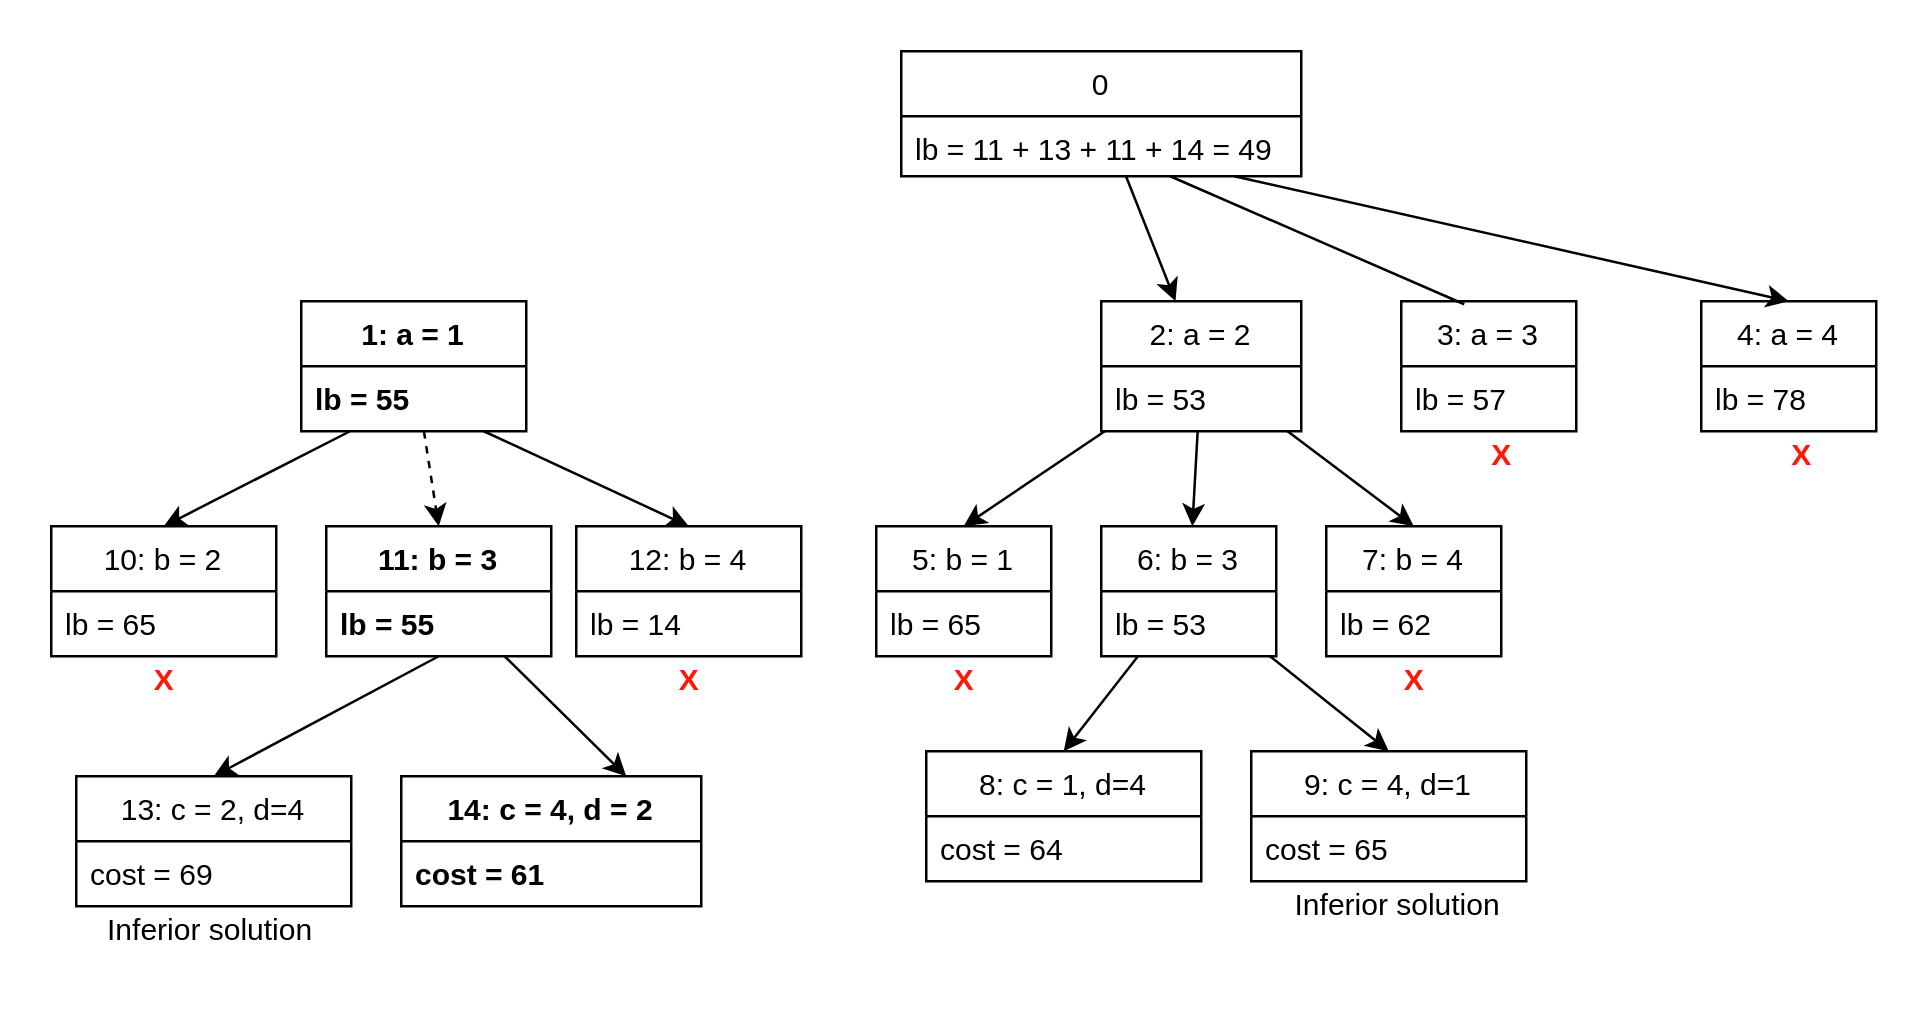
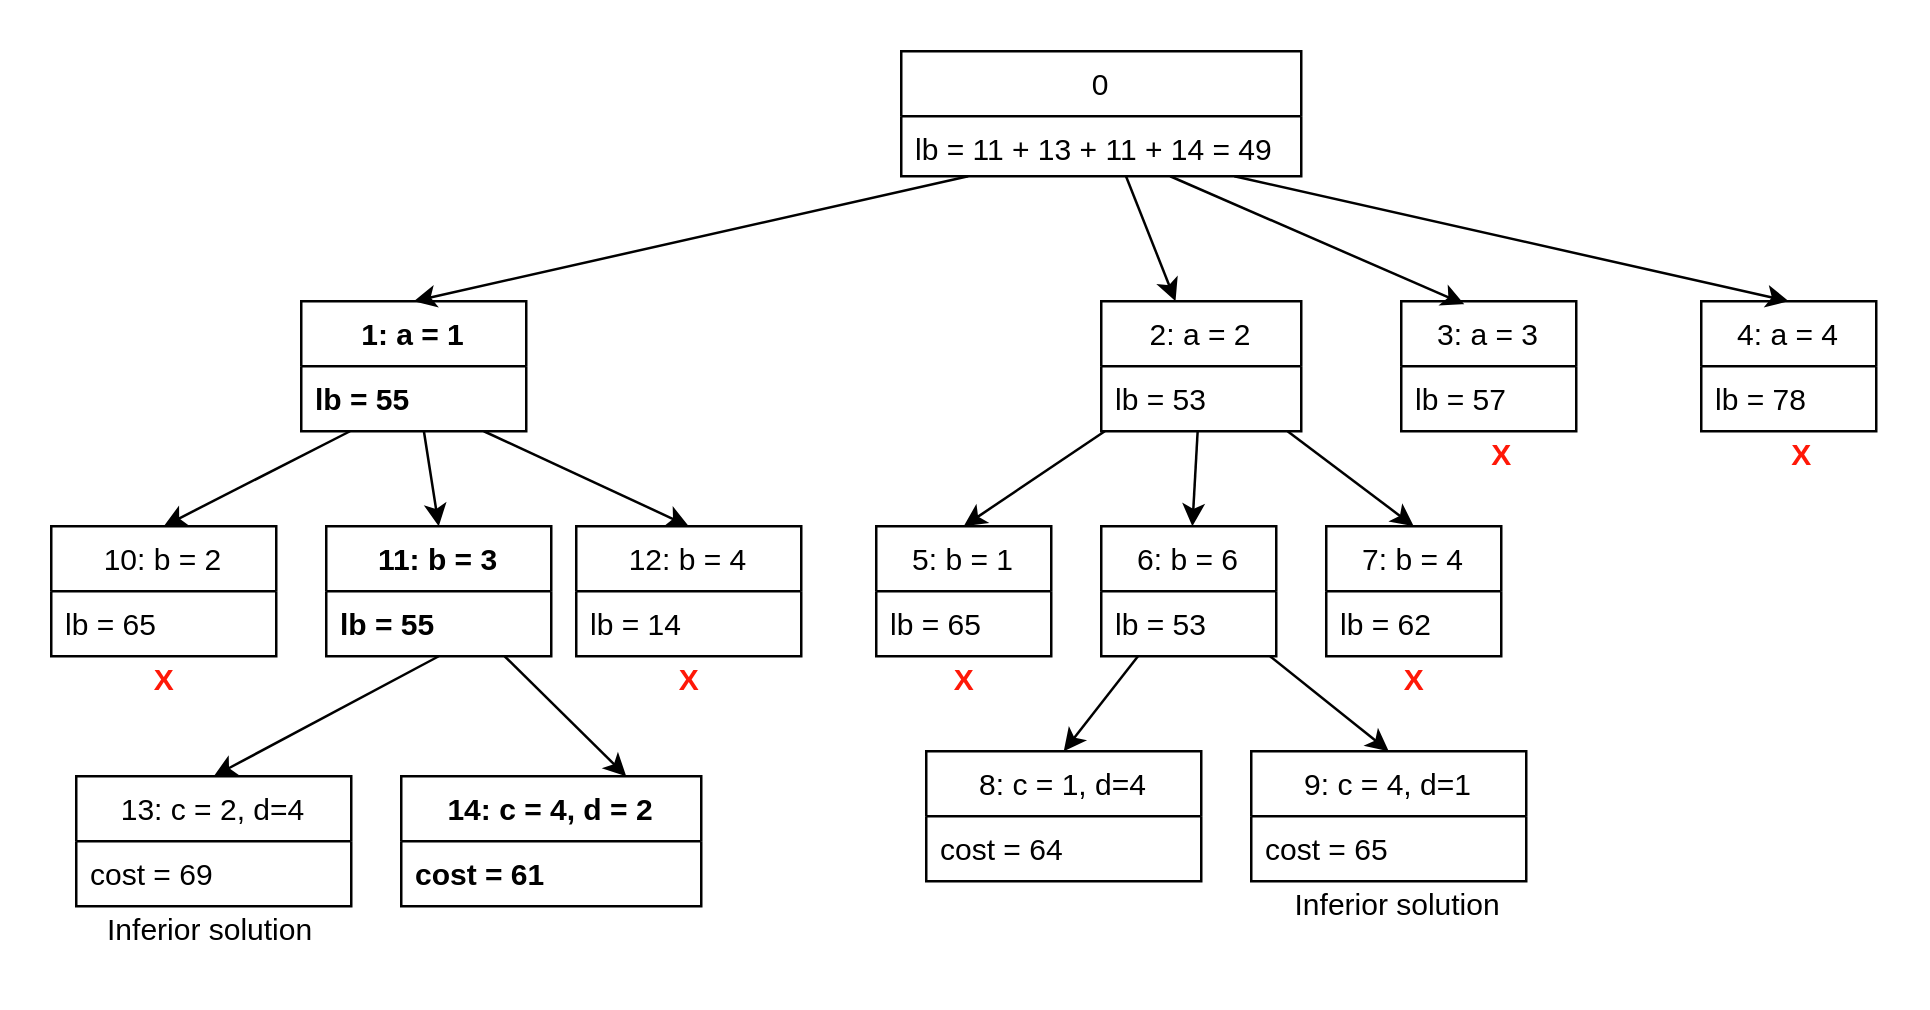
edge "lb = 11 + 13 + 11 + 14 = 49" -> "1: a = 1": added
edge "lb = 11 + 13 + 11 + 14 = 49" -- "3: a = 3": arrowhead none -> classic
edge "1: a = 1" -> "11: b = 3": style dashed -> solid
node "6: b = 3": label "6: b = 3" -> "6: b = 6"
